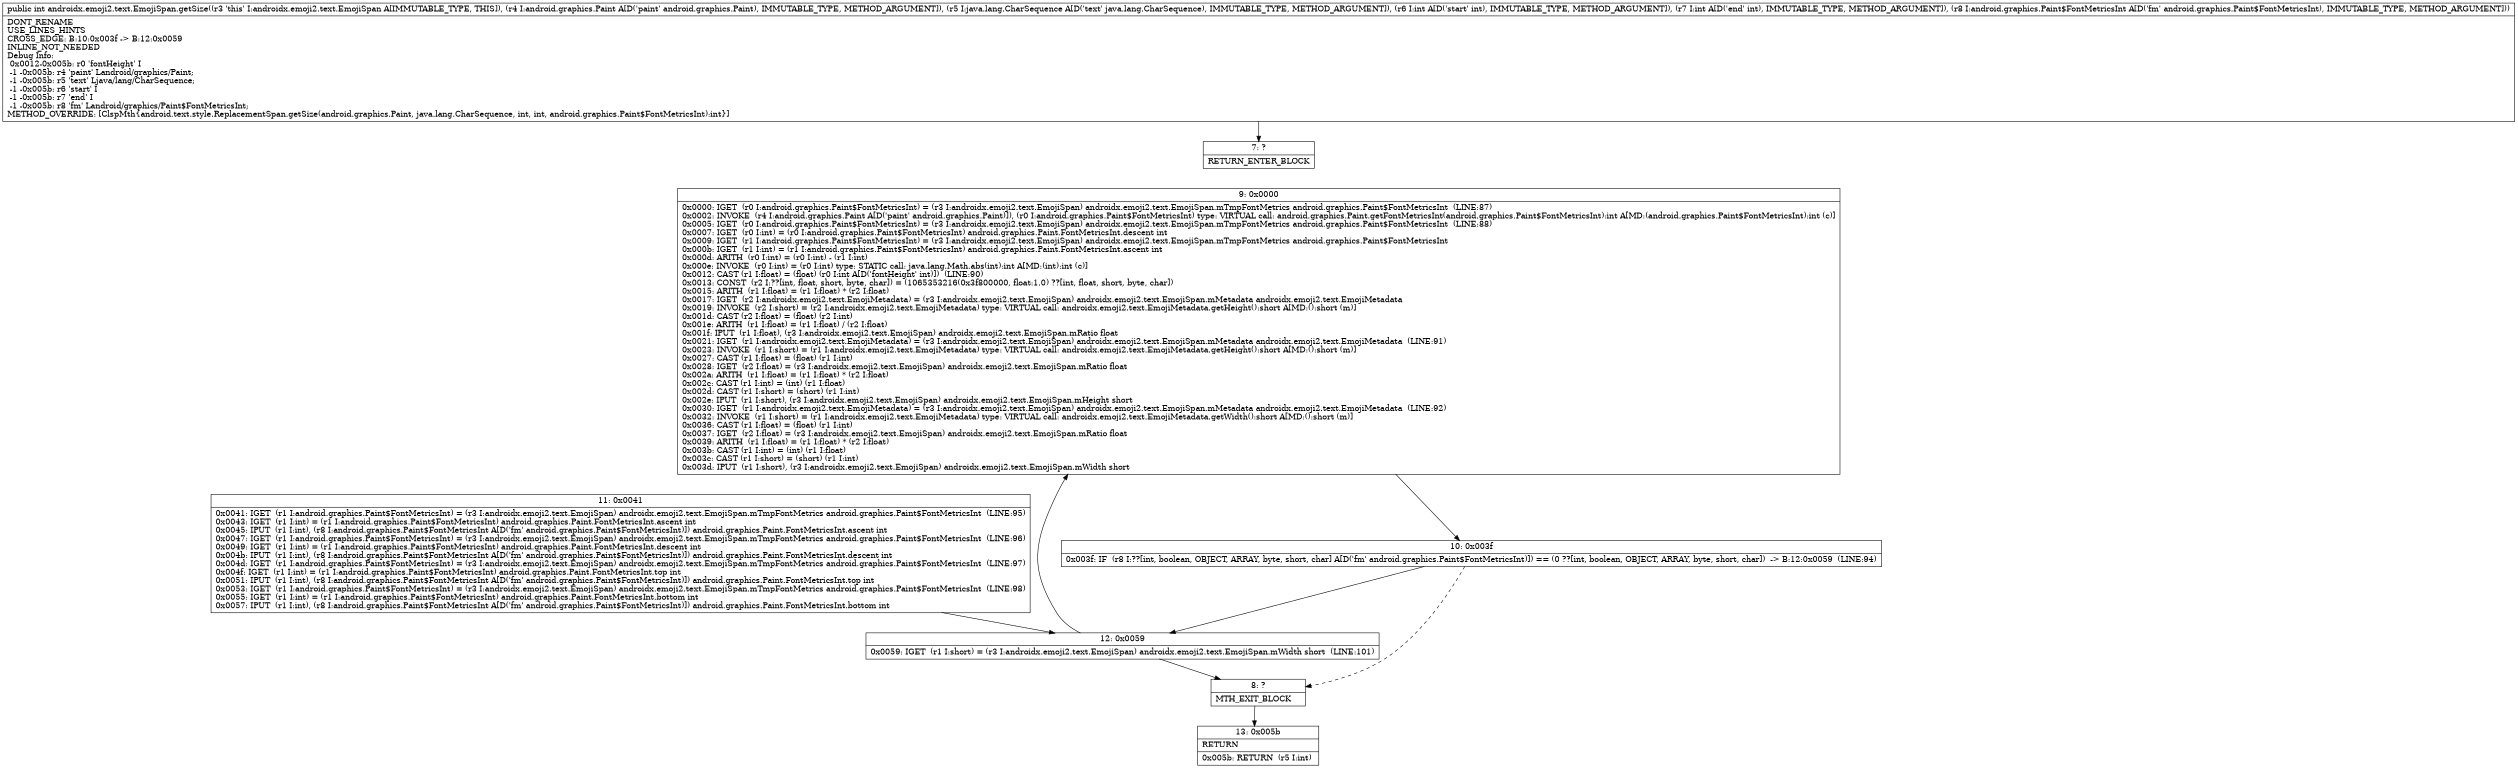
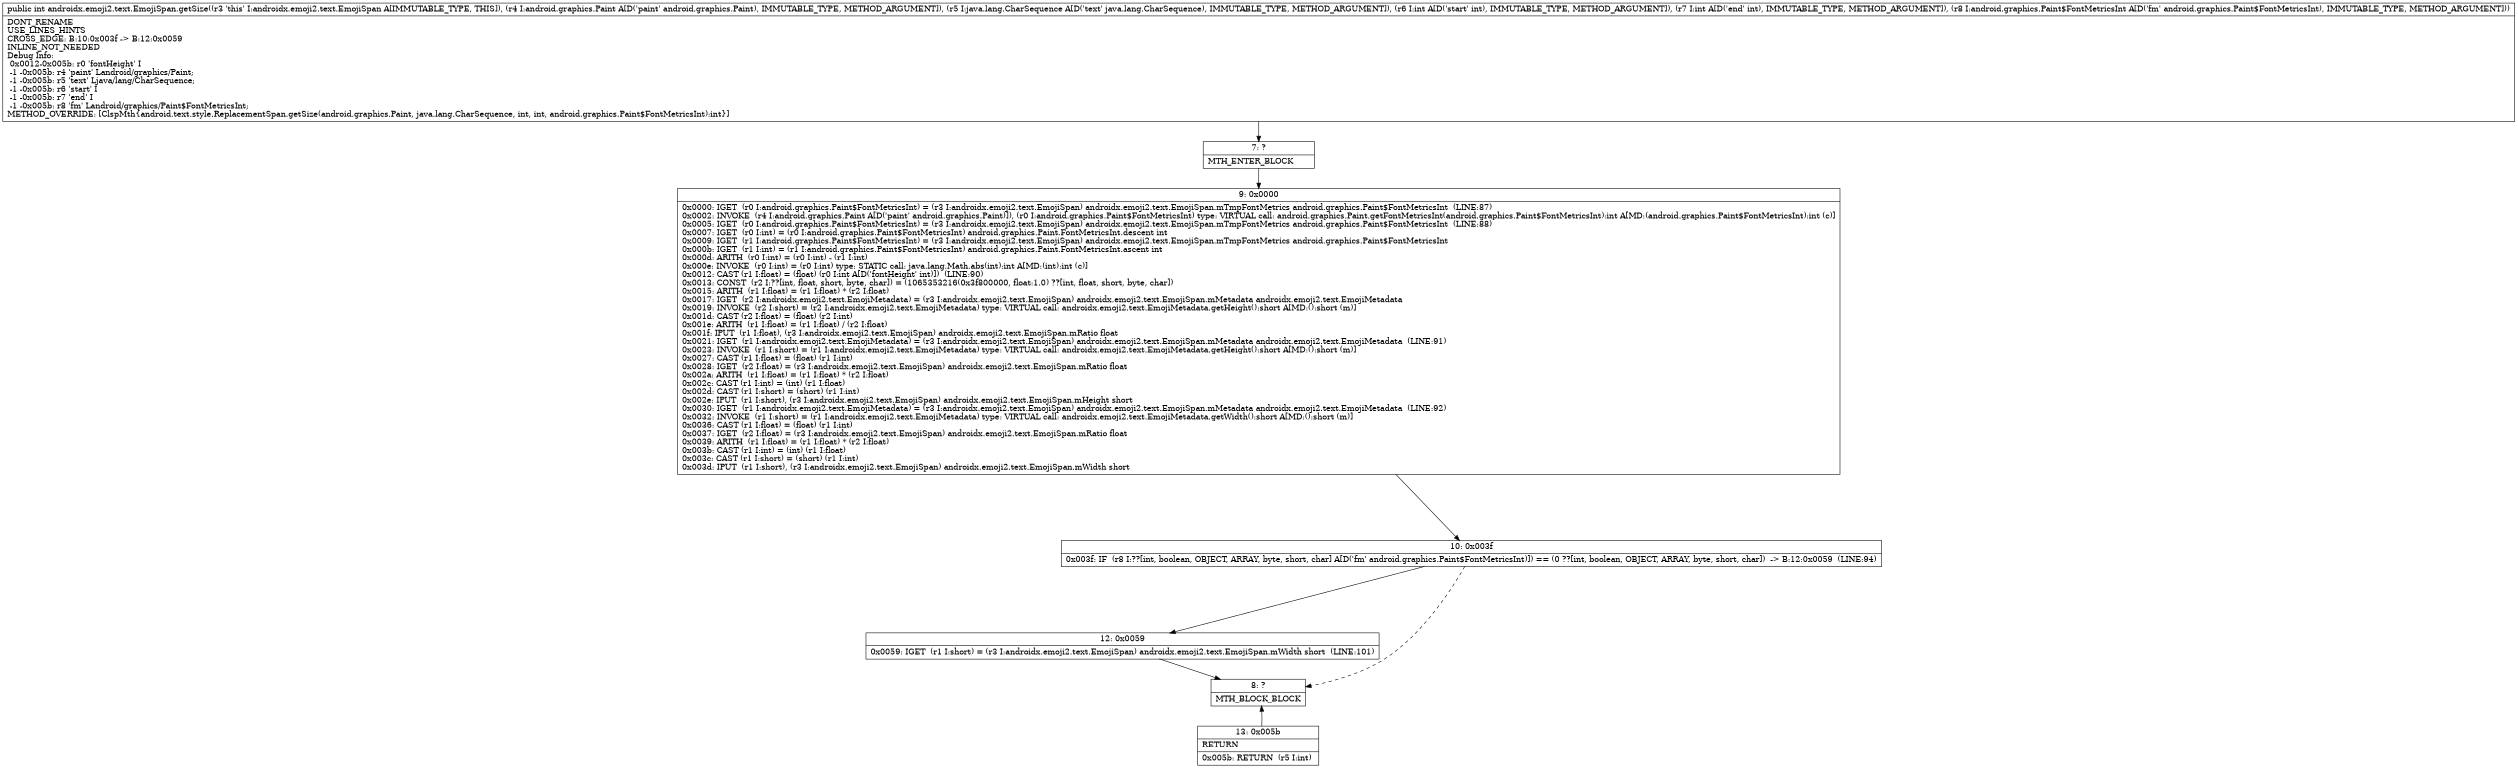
node "7: ?": text "RETURN_ENTER_BLOCK" -> "MTH_ENTER_BLOCK"
node "11: 0x0041": removed
edge "12: 0x0059" -> "9: 0x0000": now "7: ?" -> "9: 0x0000"
node "8: ?": text "MTH_EXIT_BLOCK" -> "MTH_BLOCK_BLOCK"
edge "8: ?" -> "13: 0x005b": reversed
